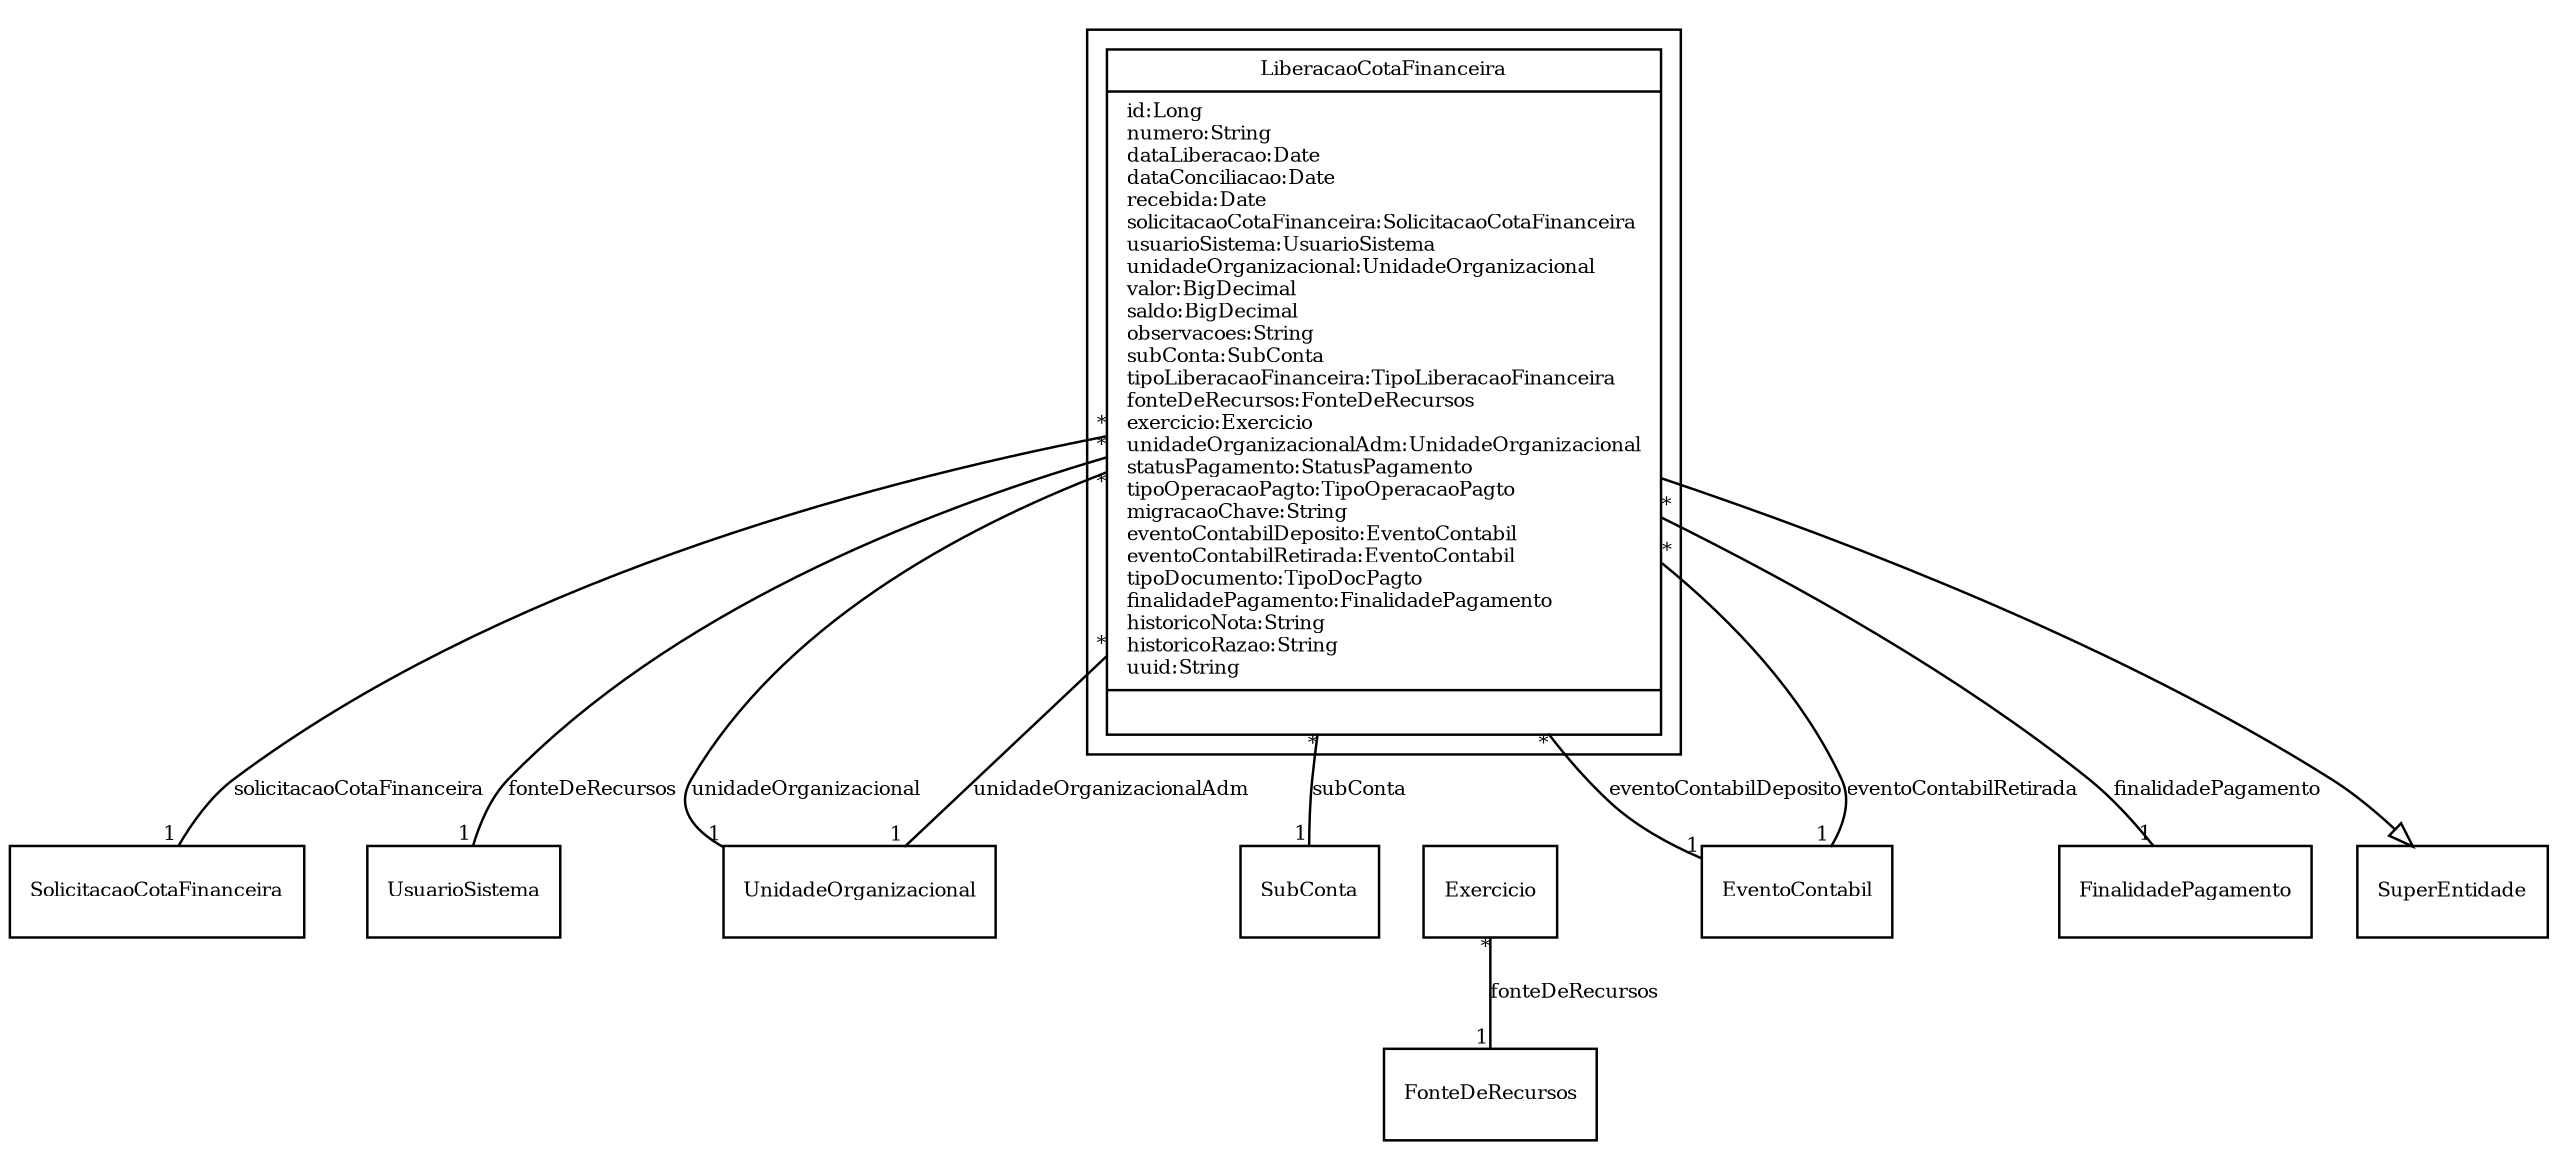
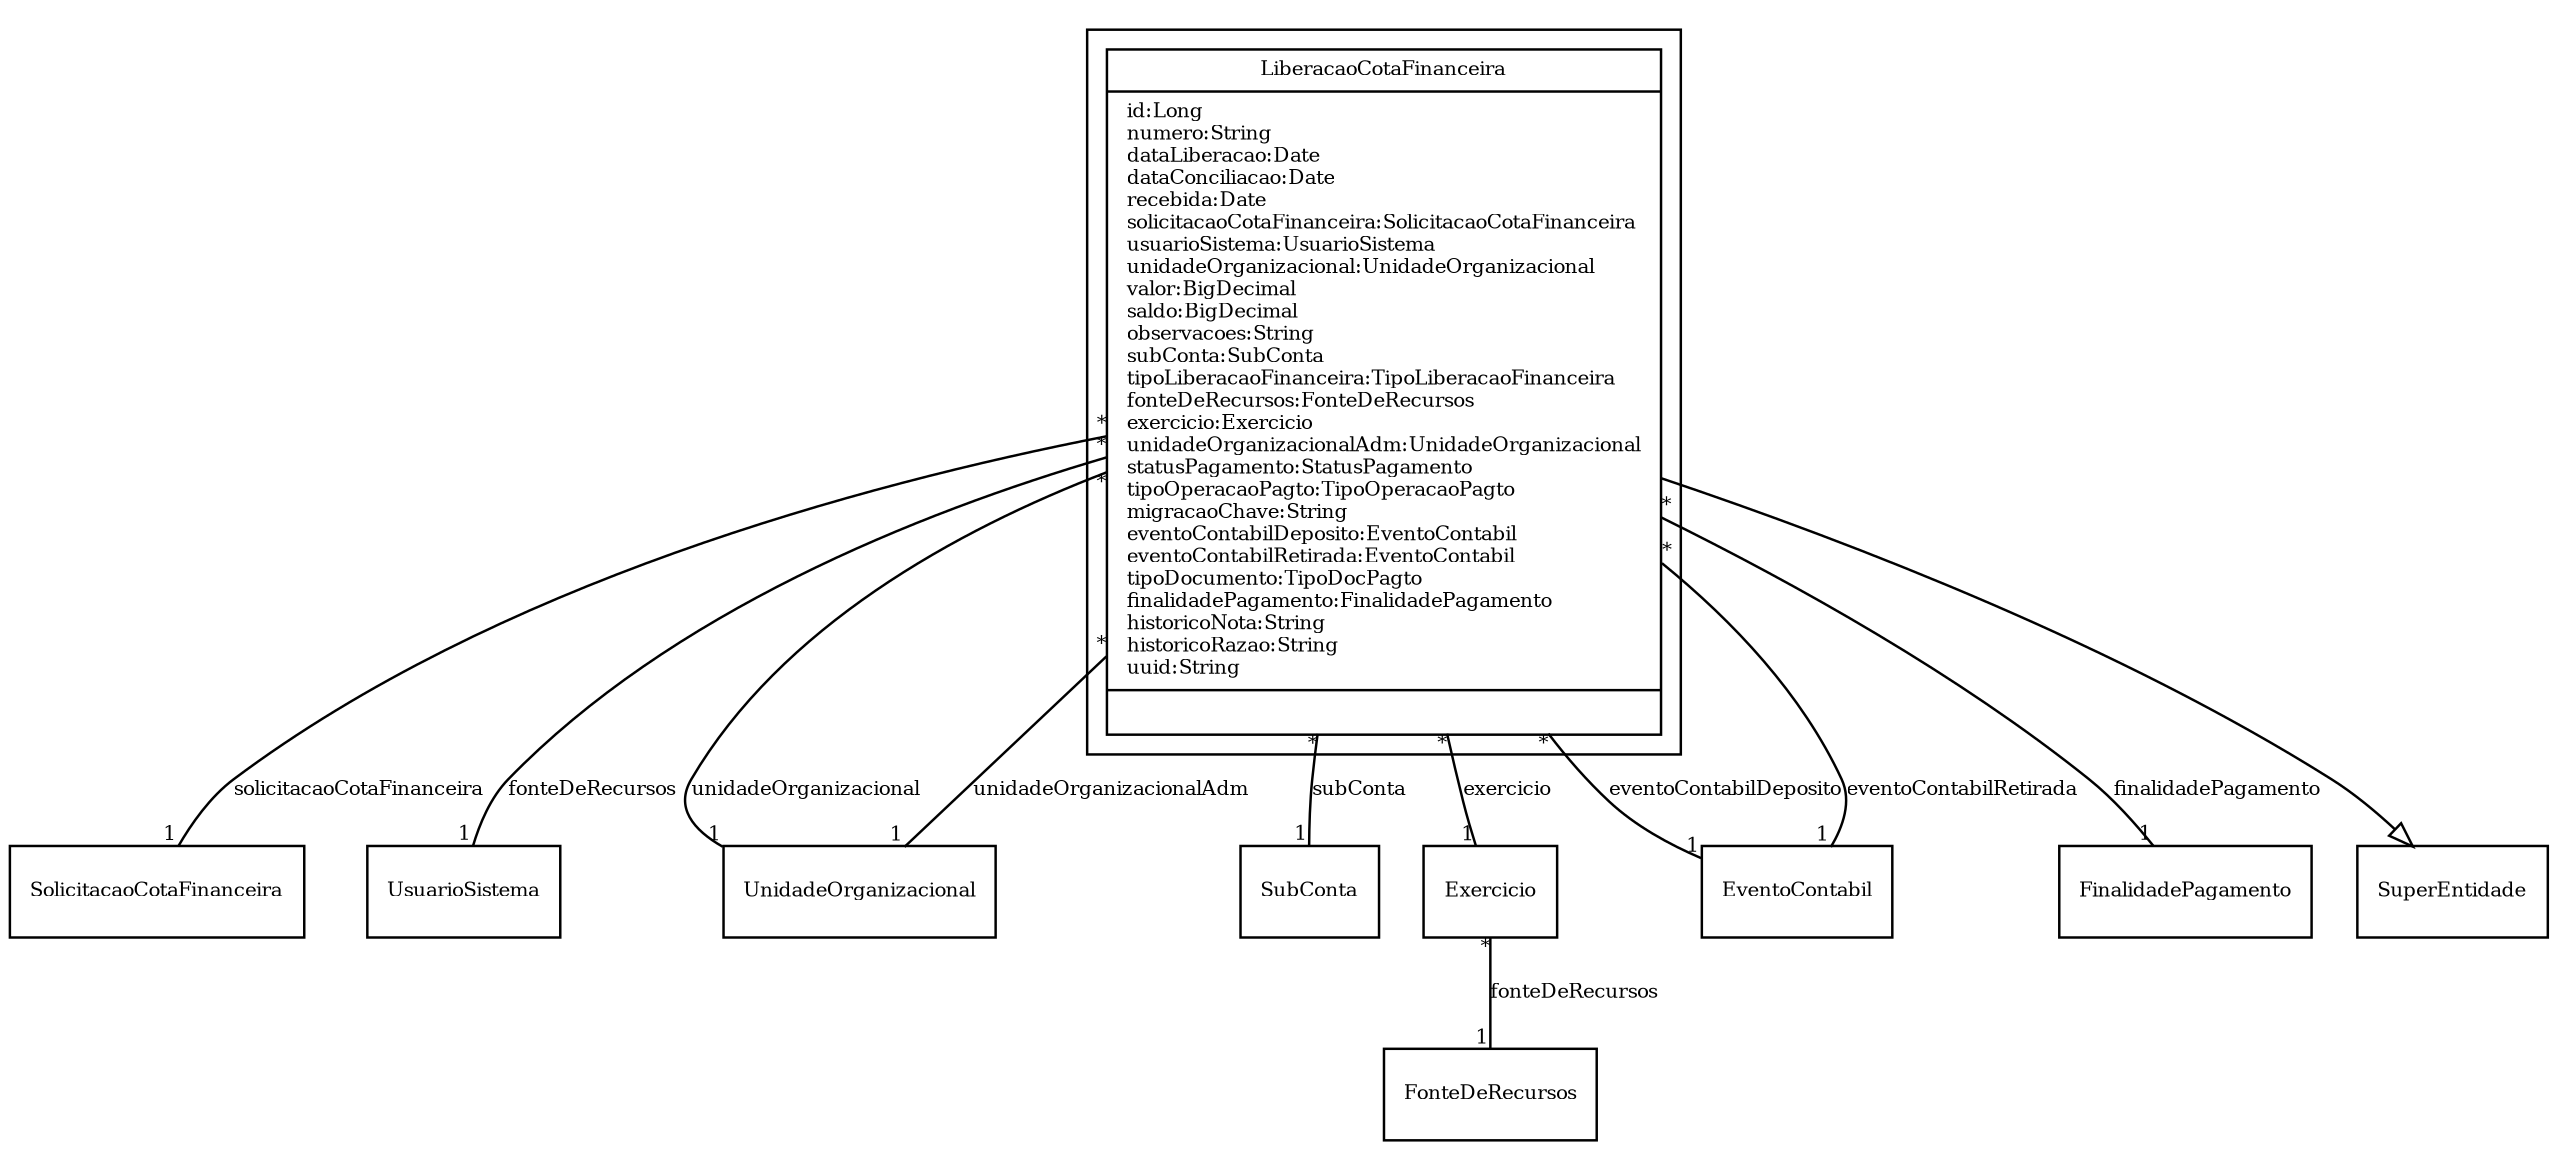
edge "LiberacaoCotaFinanceira" -- "Exercicio": added, label "exercicio"
